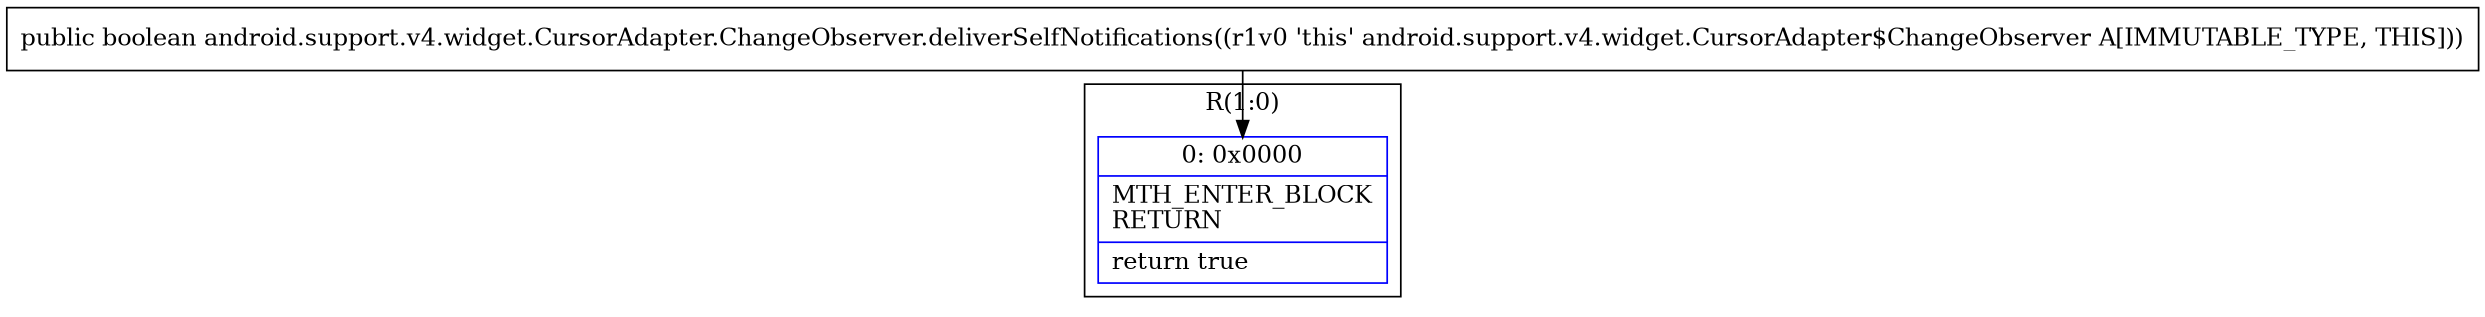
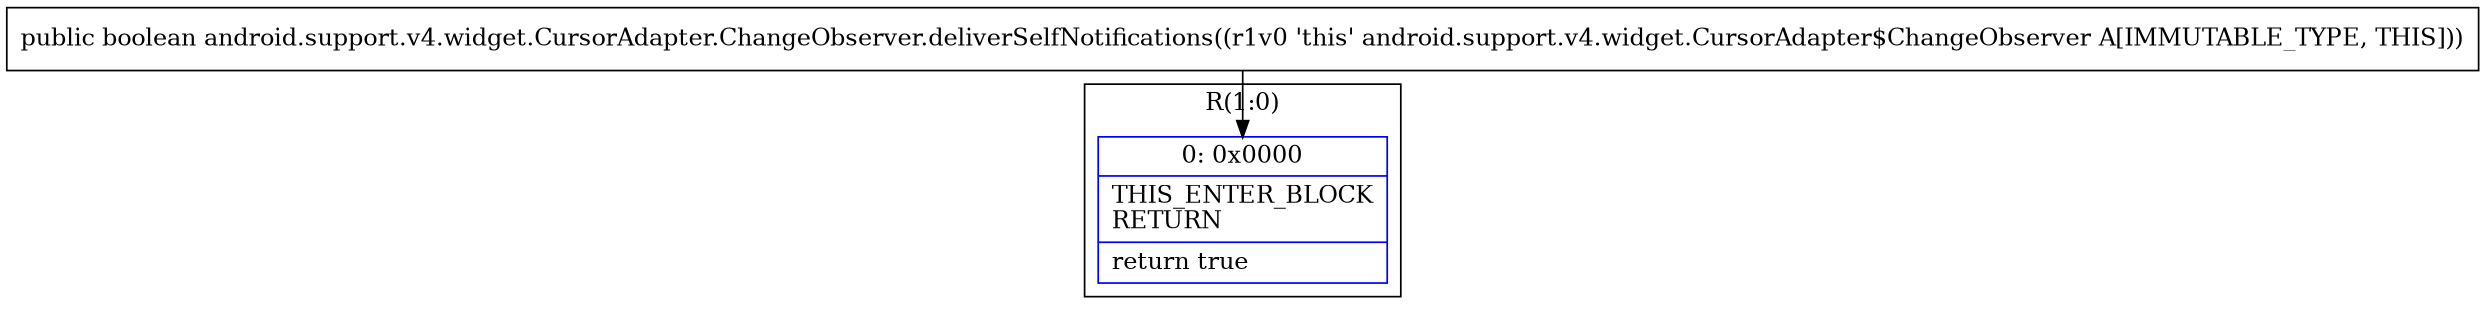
node "0: 0x0000": text "MTH_ENTER_BLOCK" -> "THIS_ENTER_BLOCK"
